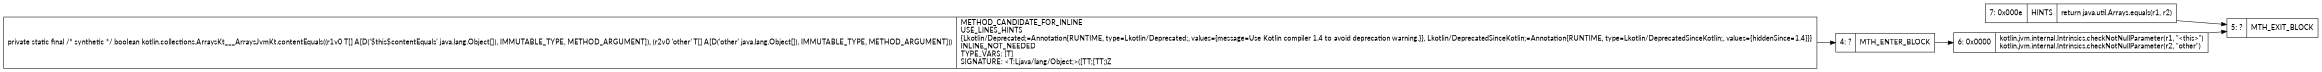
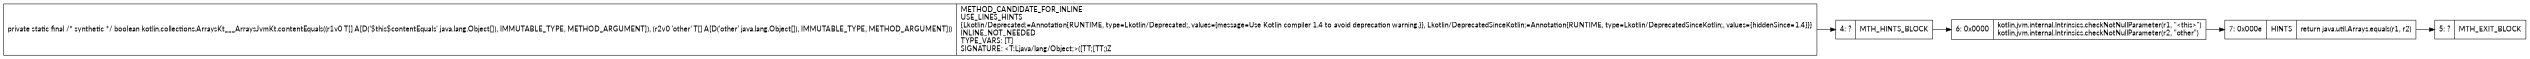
edge "6: 0x0000" -> "5: ?": now "6: 0x0000" -> "7: 0x000e"
node "4: ?": text "MTH_ENTER_BLOCK" -> "MTH_HINTS_BLOCK"
